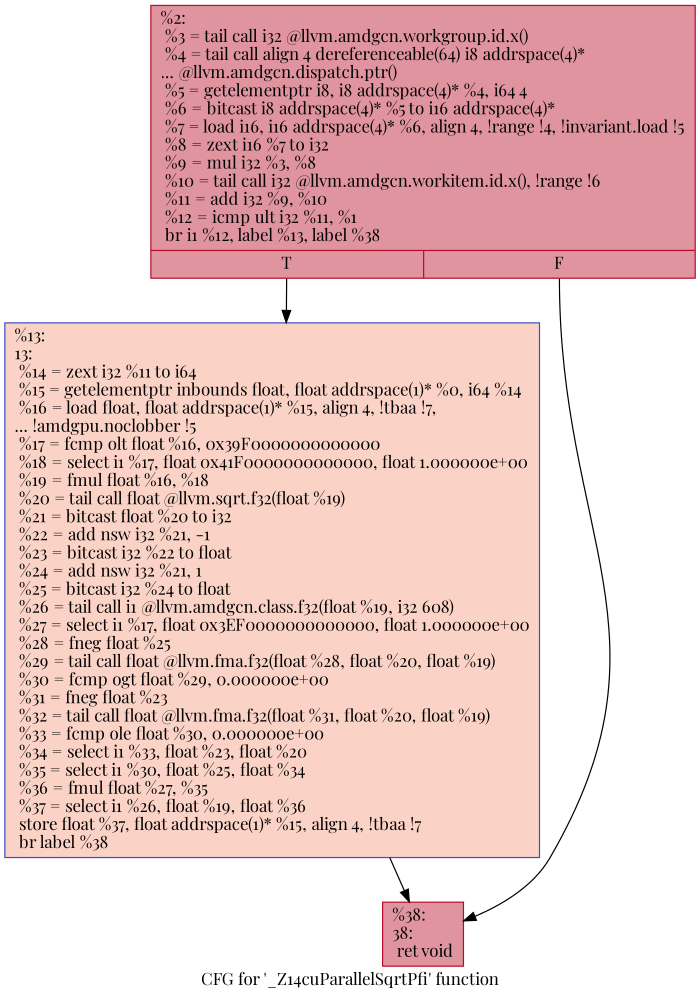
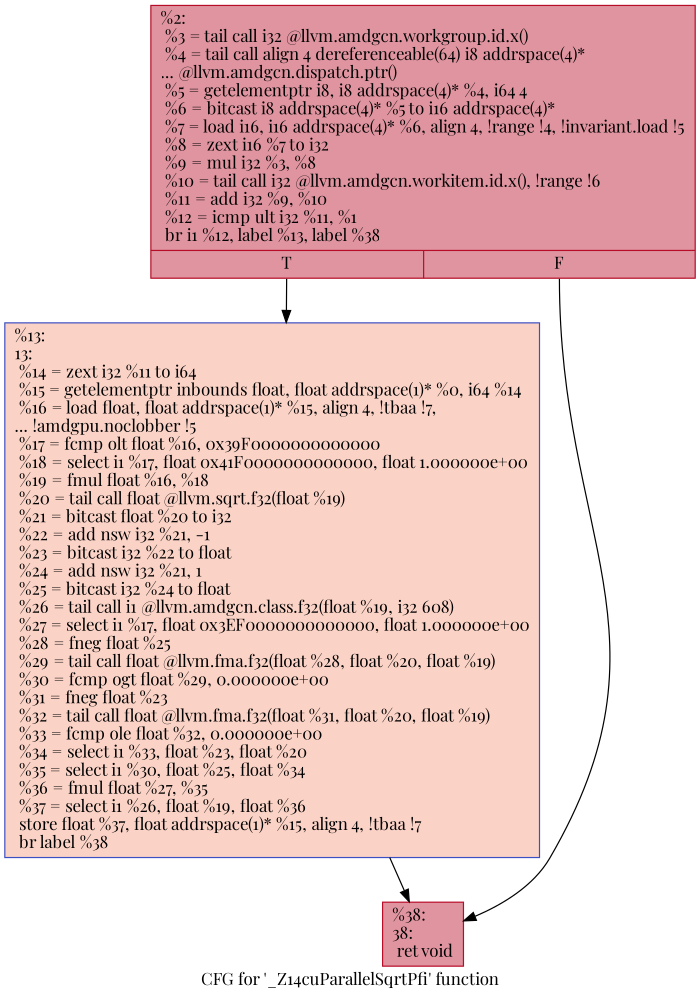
node "%13:": text "%33 = fcmp ole float %30, 0.000000e+00" -> "%33 = fcmp ole float %32, 0.000000e+00"
